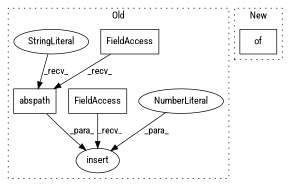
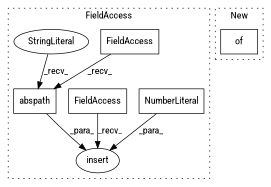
cluster "Old": label "Old" -> "FieldAccess"
node "NumberLiteral": shape ellipse -> box
